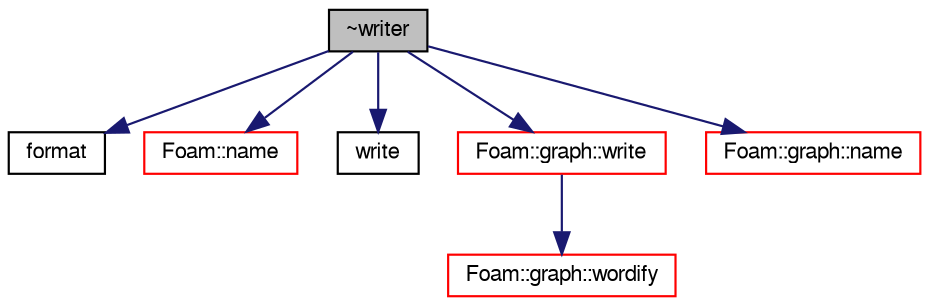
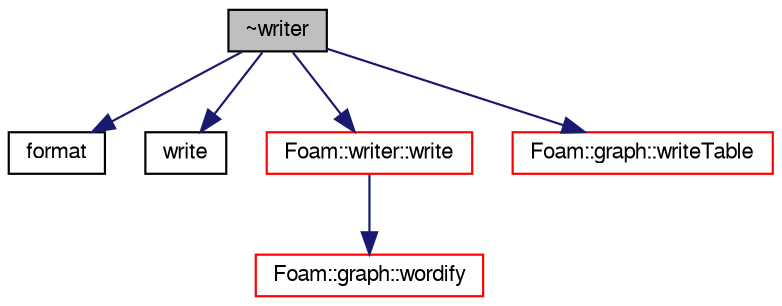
node "Foam::name": removed
node "Foam::graph::write": label "Foam::graph::write" -> "Foam::writer::write"
node "Foam::graph::name": label "Foam::graph::name" -> "Foam::graph::writeTable"
